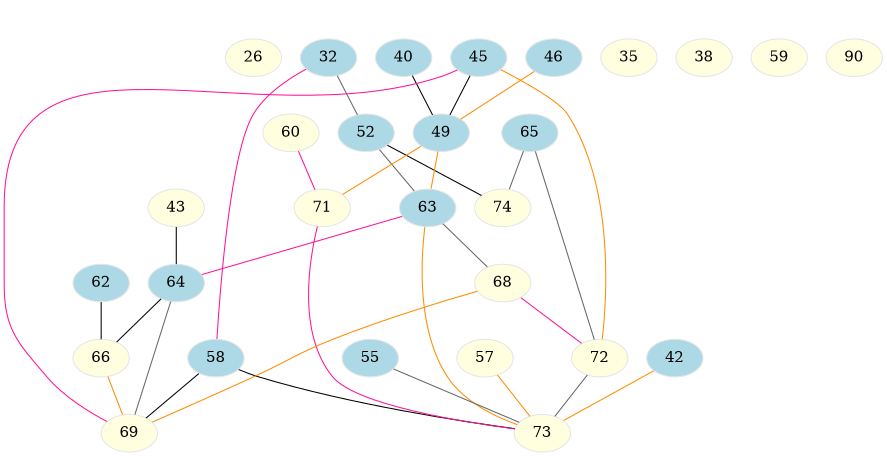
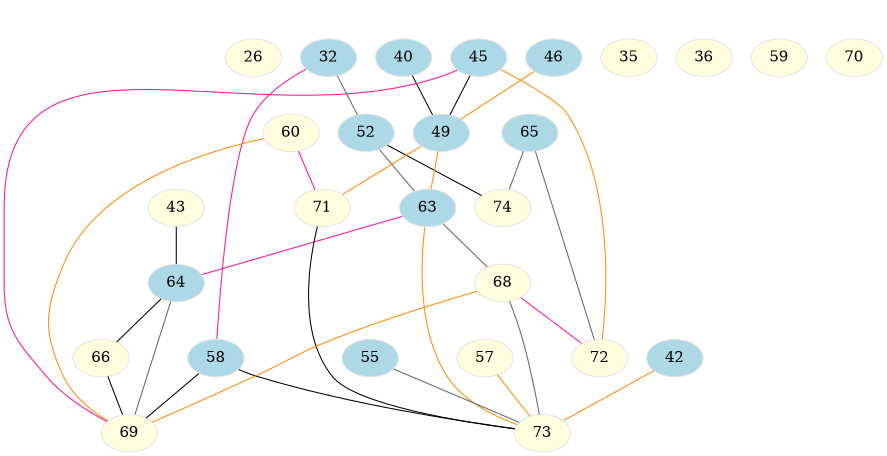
node "38": label "38" -> "36"
node "90": label "90" -> "70"
edge "60" -- "69": added
node "62": removed
edge "71" -- "73": color deeppink -> black
edge "66" -- "69": color darkorange -> black
edge "72" -- "73": now "68" -- "73"
